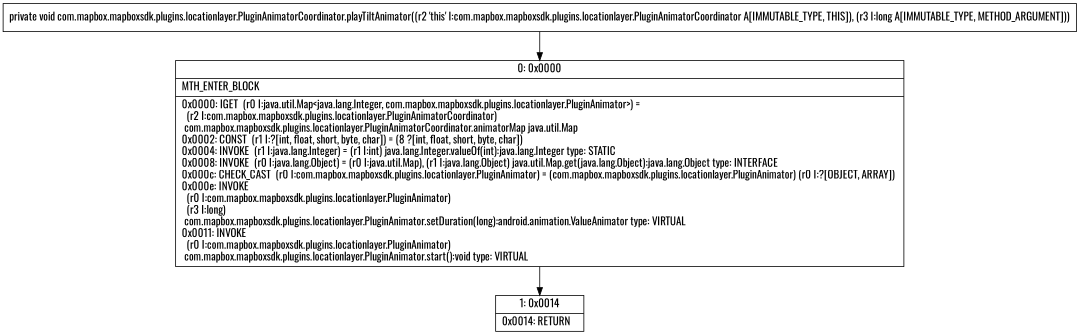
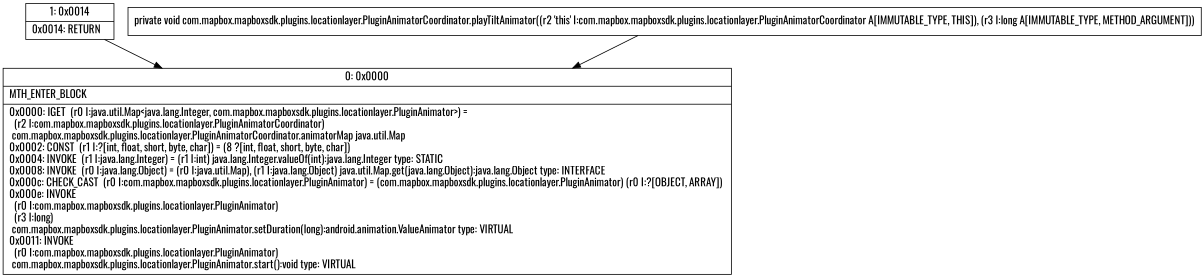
edge "0: 0x0000" -> "1: 0x0014": reversed
